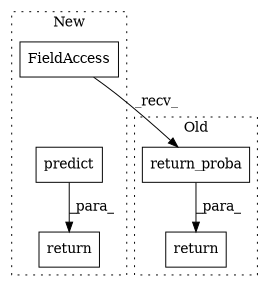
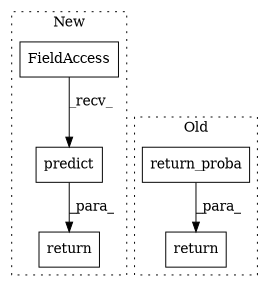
edge "FieldAccess" -> "return_proba": now "FieldAccess" -> "predict"
